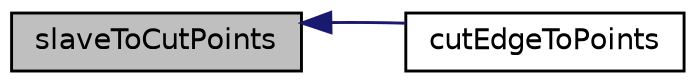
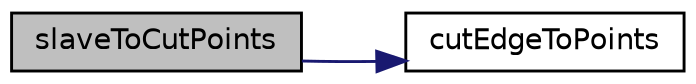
edge "cutEdgeToPoints" -> "slaveToCutPoints": reversed
